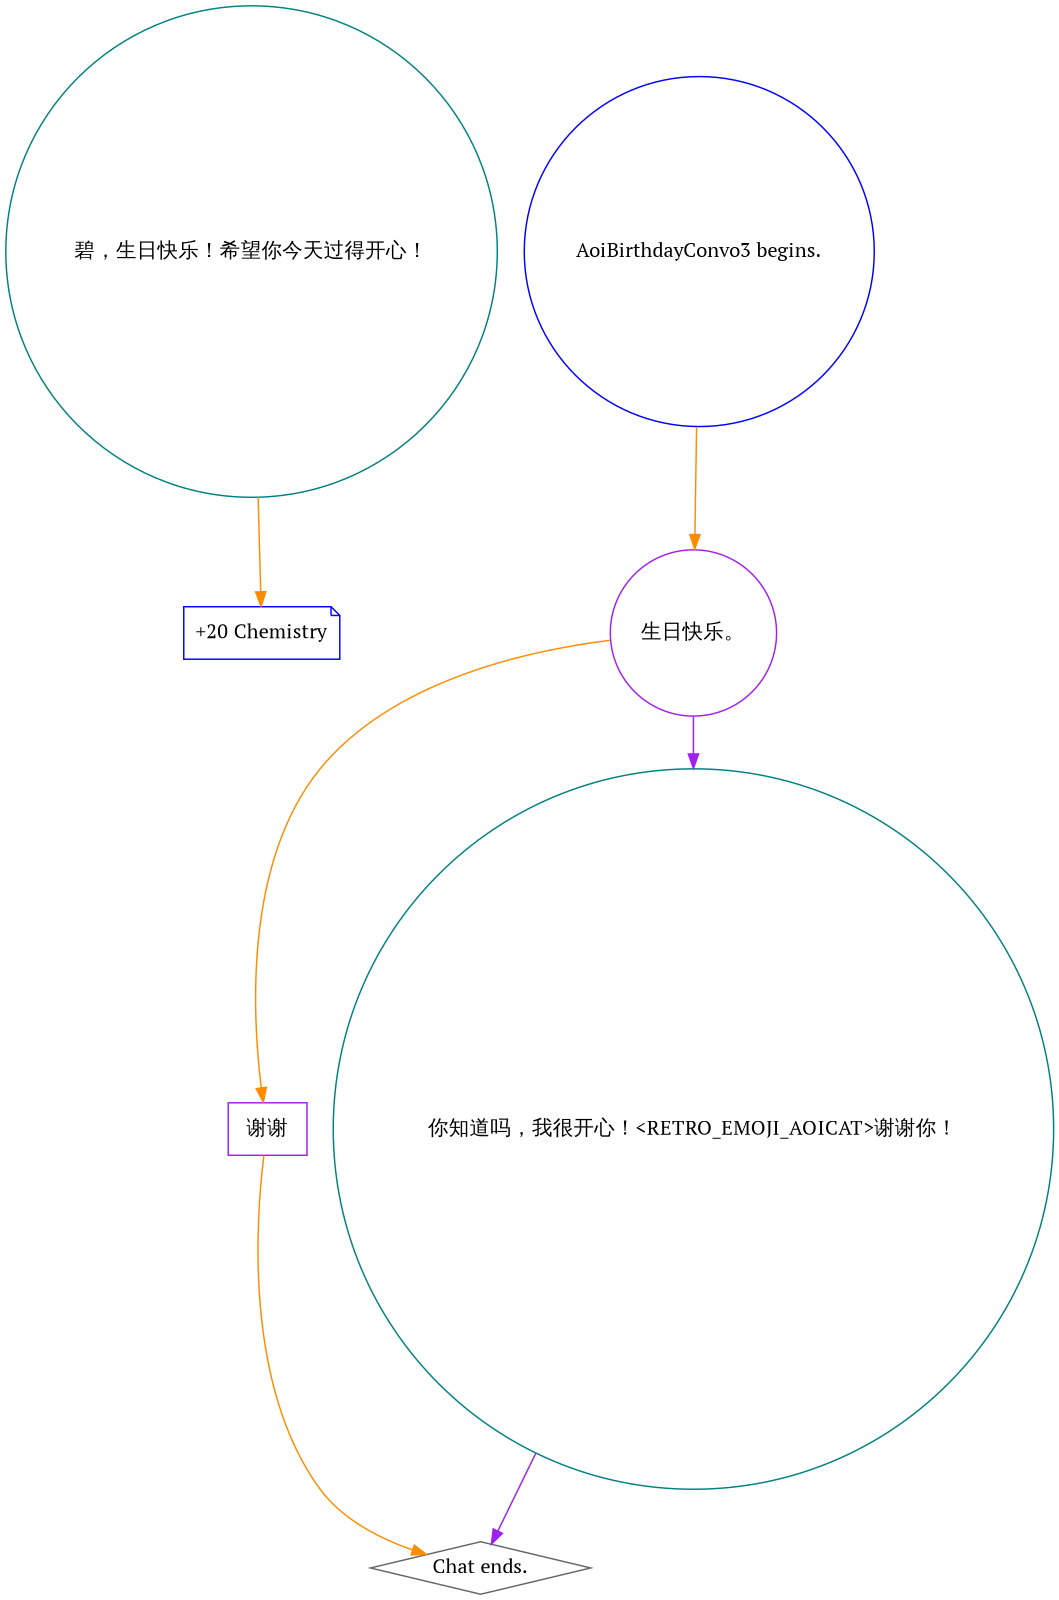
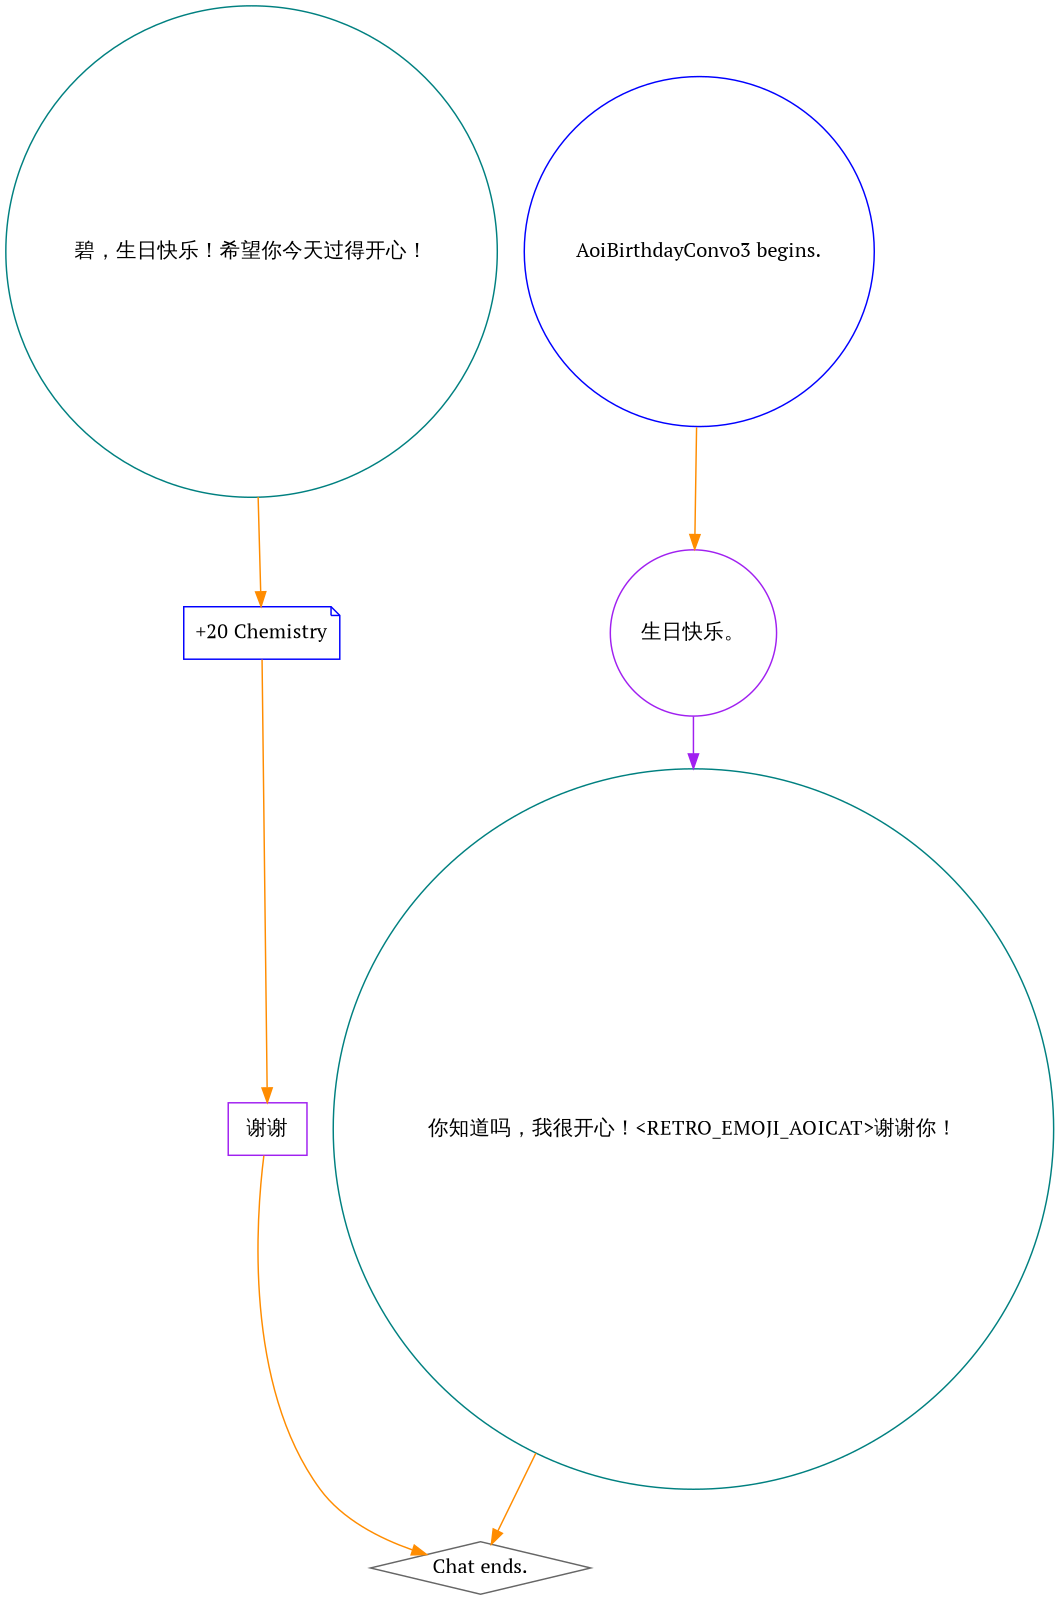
edge "生日快乐。" -> "谢谢": now "+20 Chemistry" -> "谢谢"
edge "你知道吗，我很开心！<RETRO_EMOJI_AOICAT>谢谢你！" -> "Chat ends.": color purple -> darkorange
